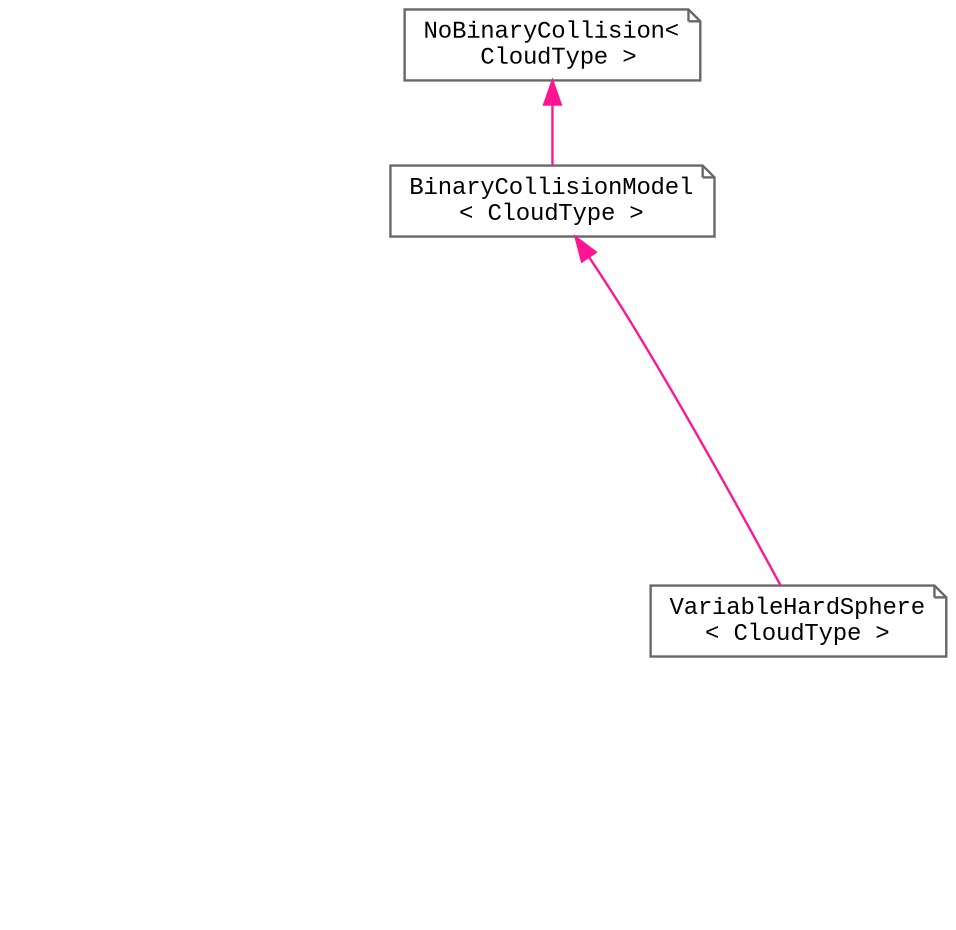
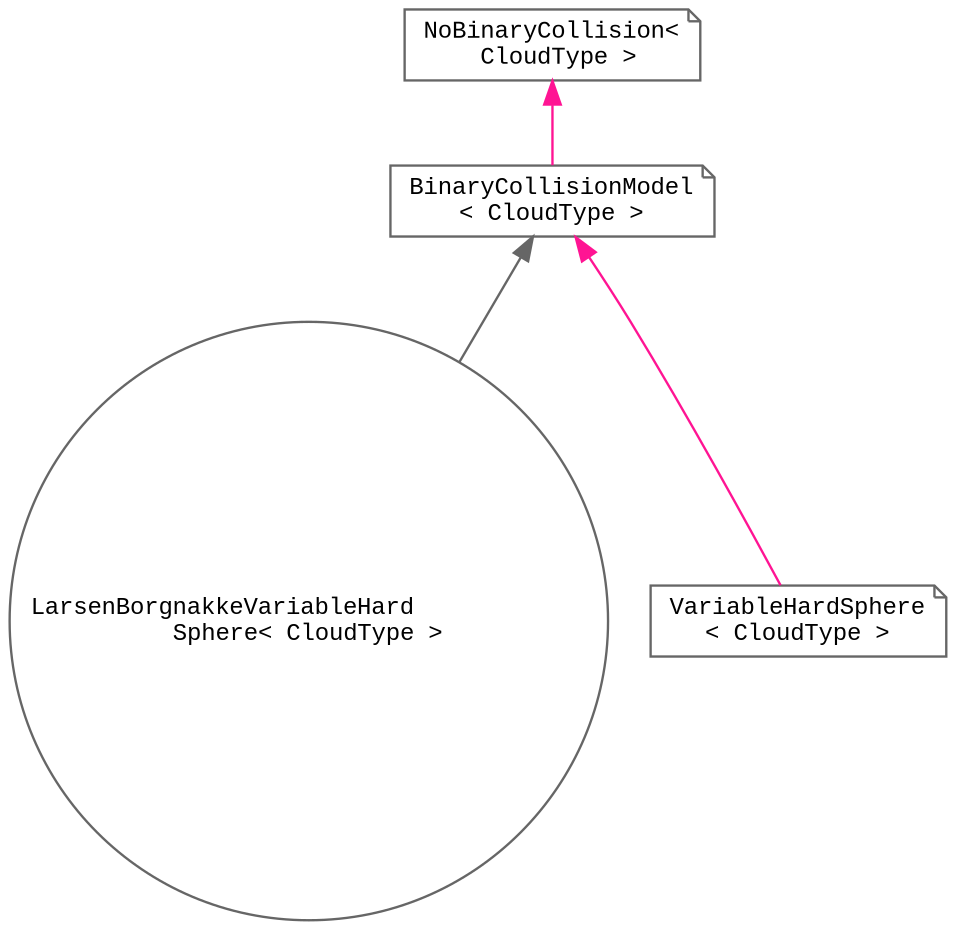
node "LarsenBorgnakkeVariableHard Sphere< CloudType >": added
